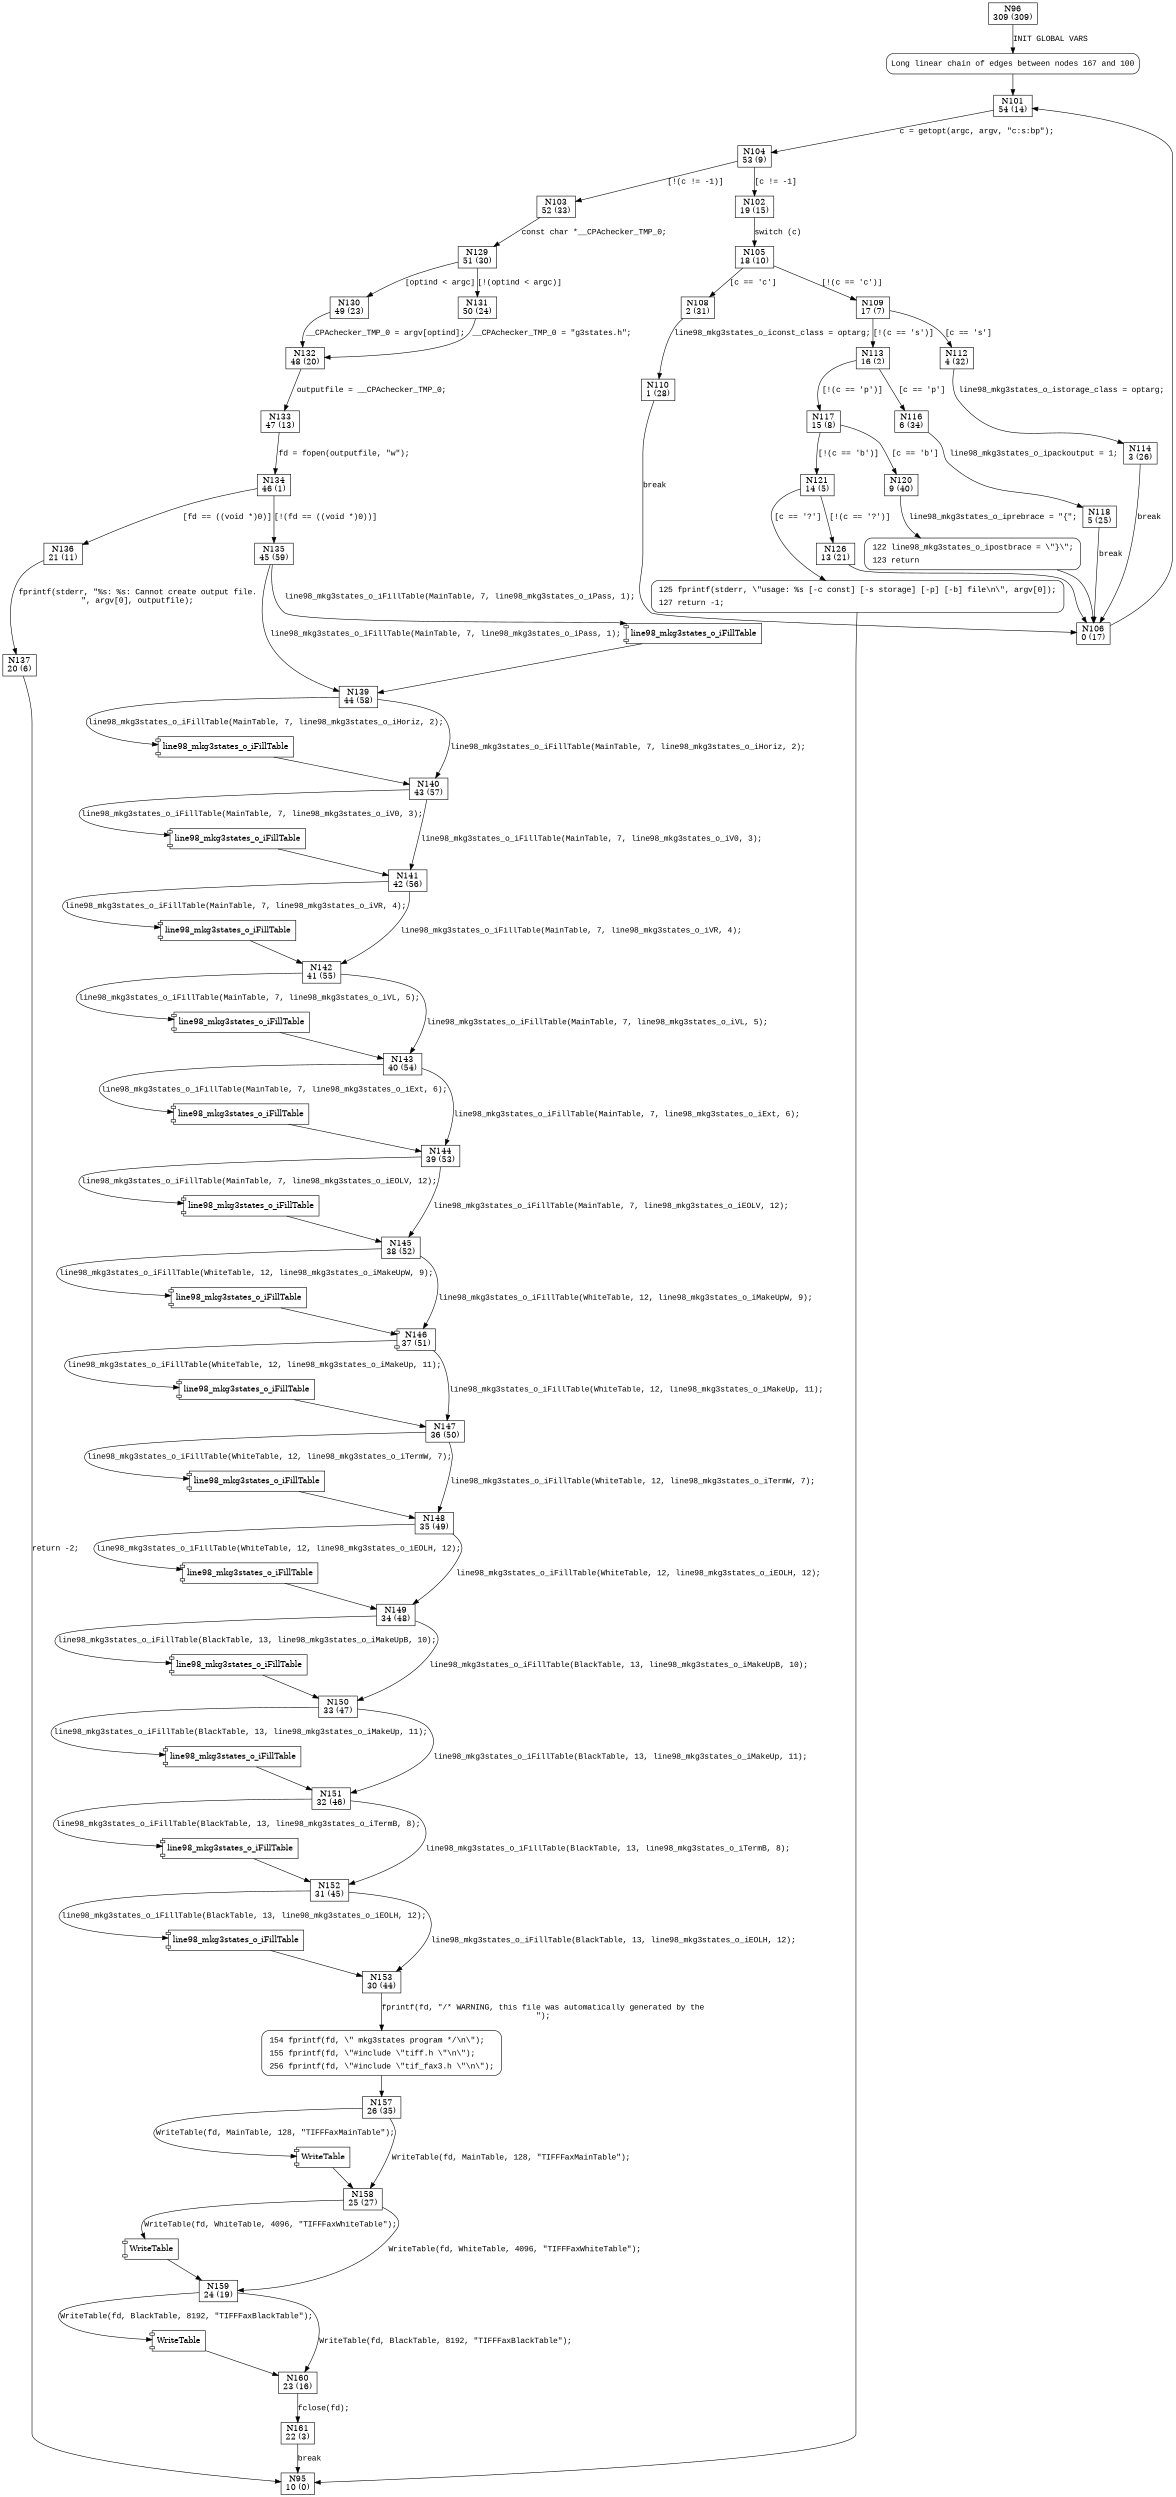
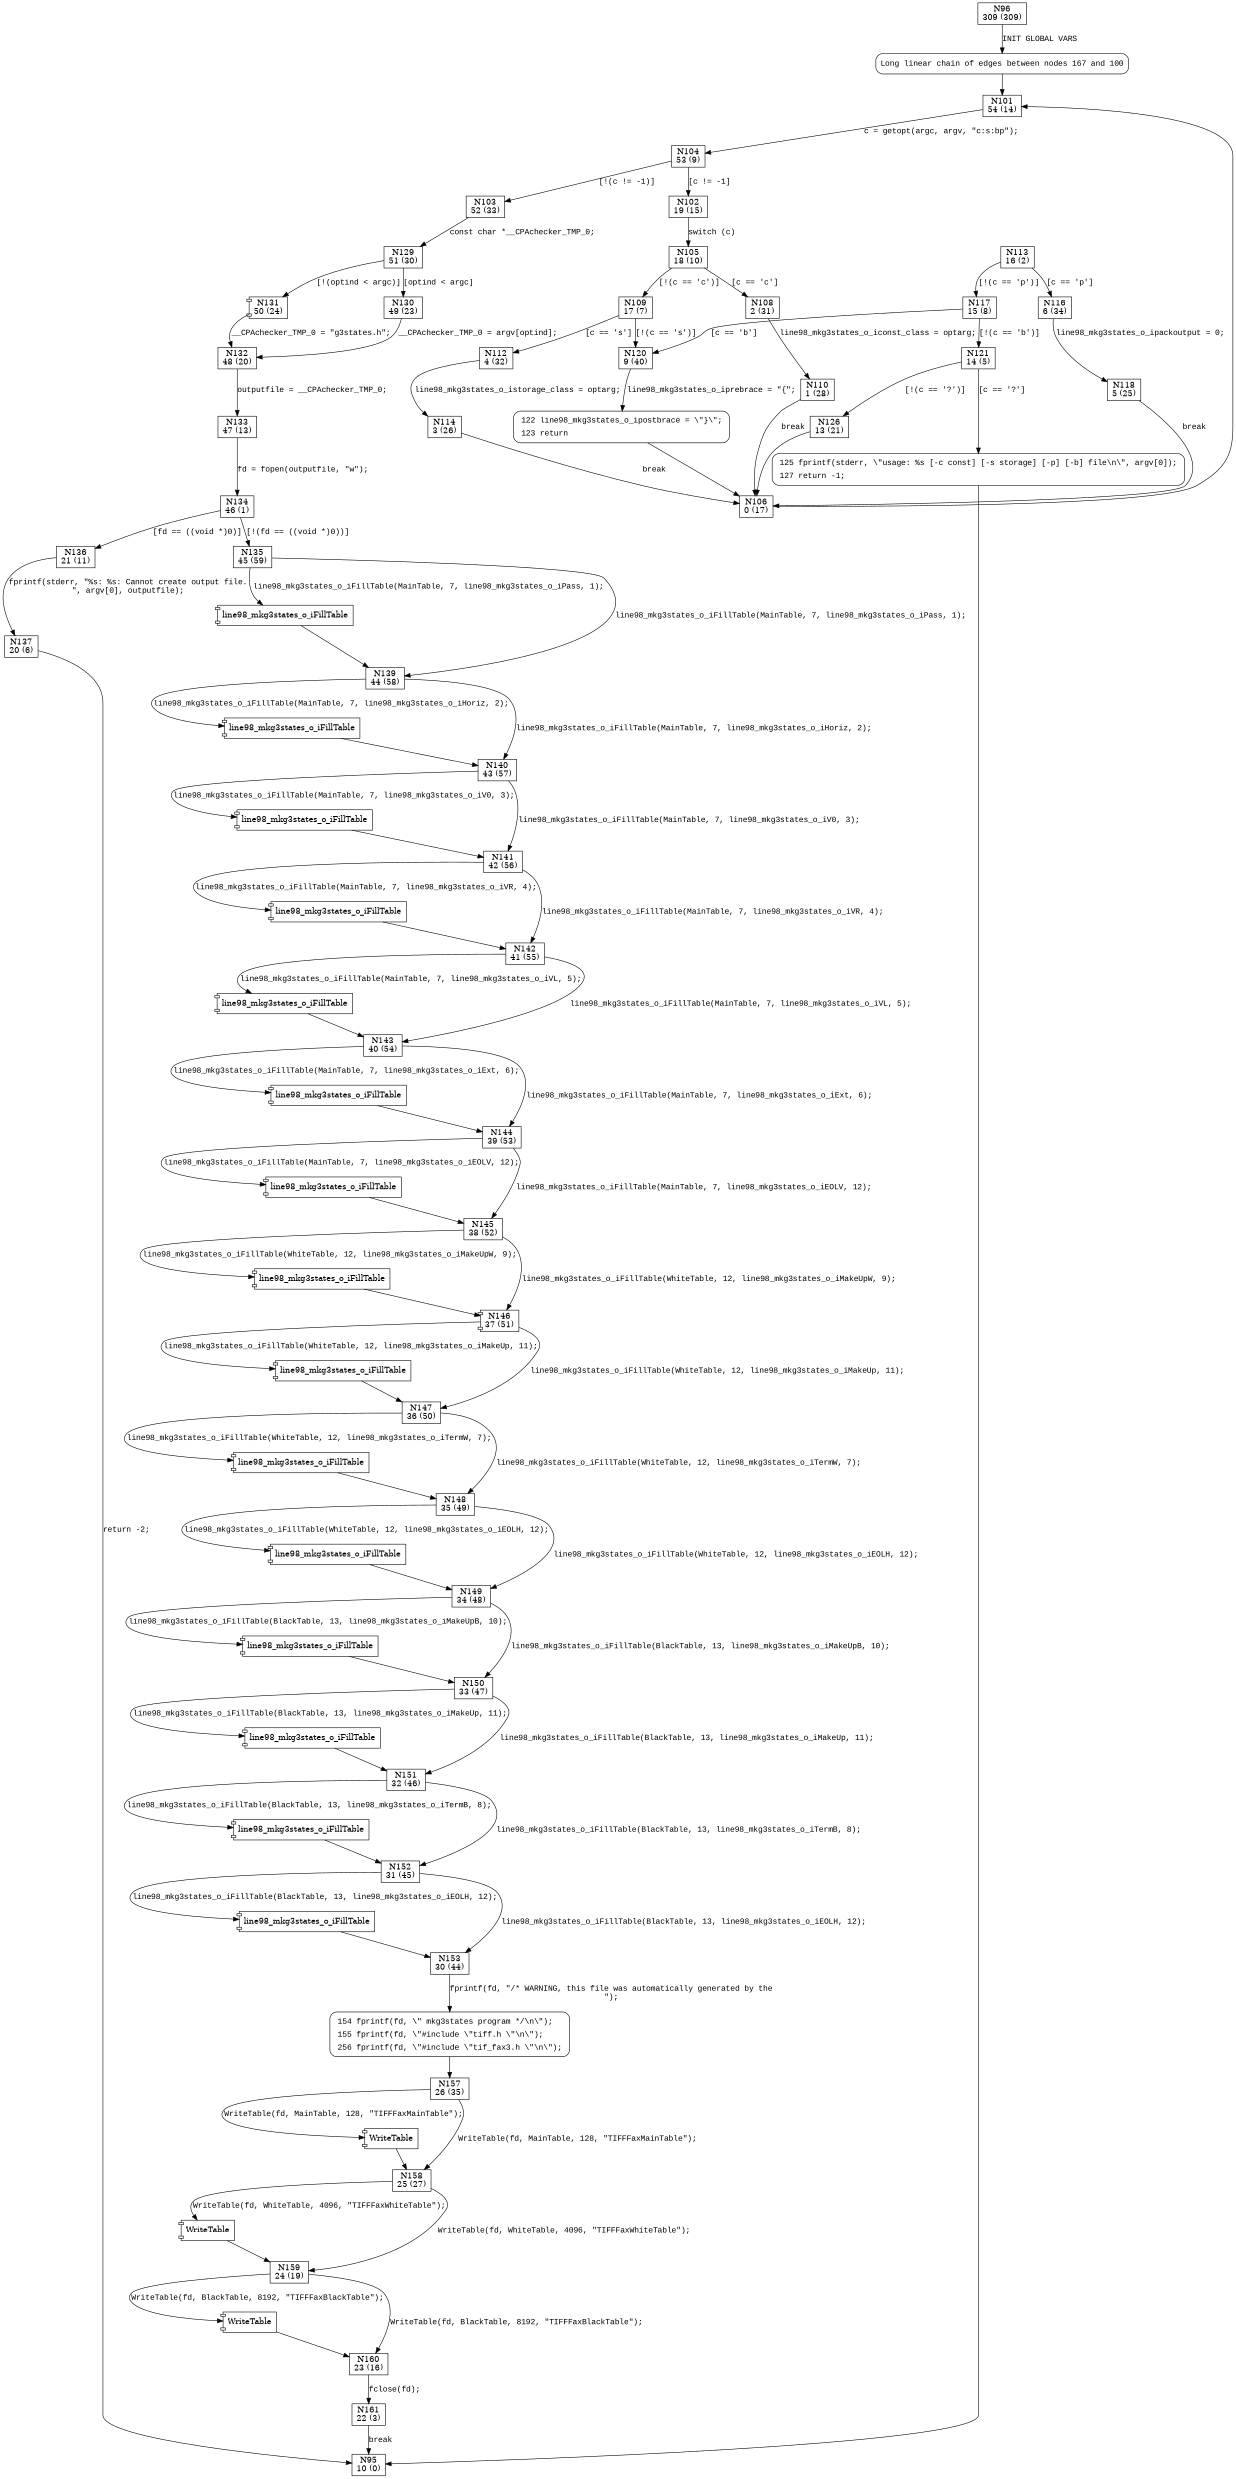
node "N131 50 (24)": shape box -> component
edge "N109 17 (7)" -> "N113 16 (2)": now "N109 17 (7)" -> "N120 9 (40)"
edge "N116 6 (34)" -> "N118 5 (25)": label "line98_mkg3states_o_ipackoutput = 1;" -> "line98_mkg3states_o_ipackoutput = 0;"
